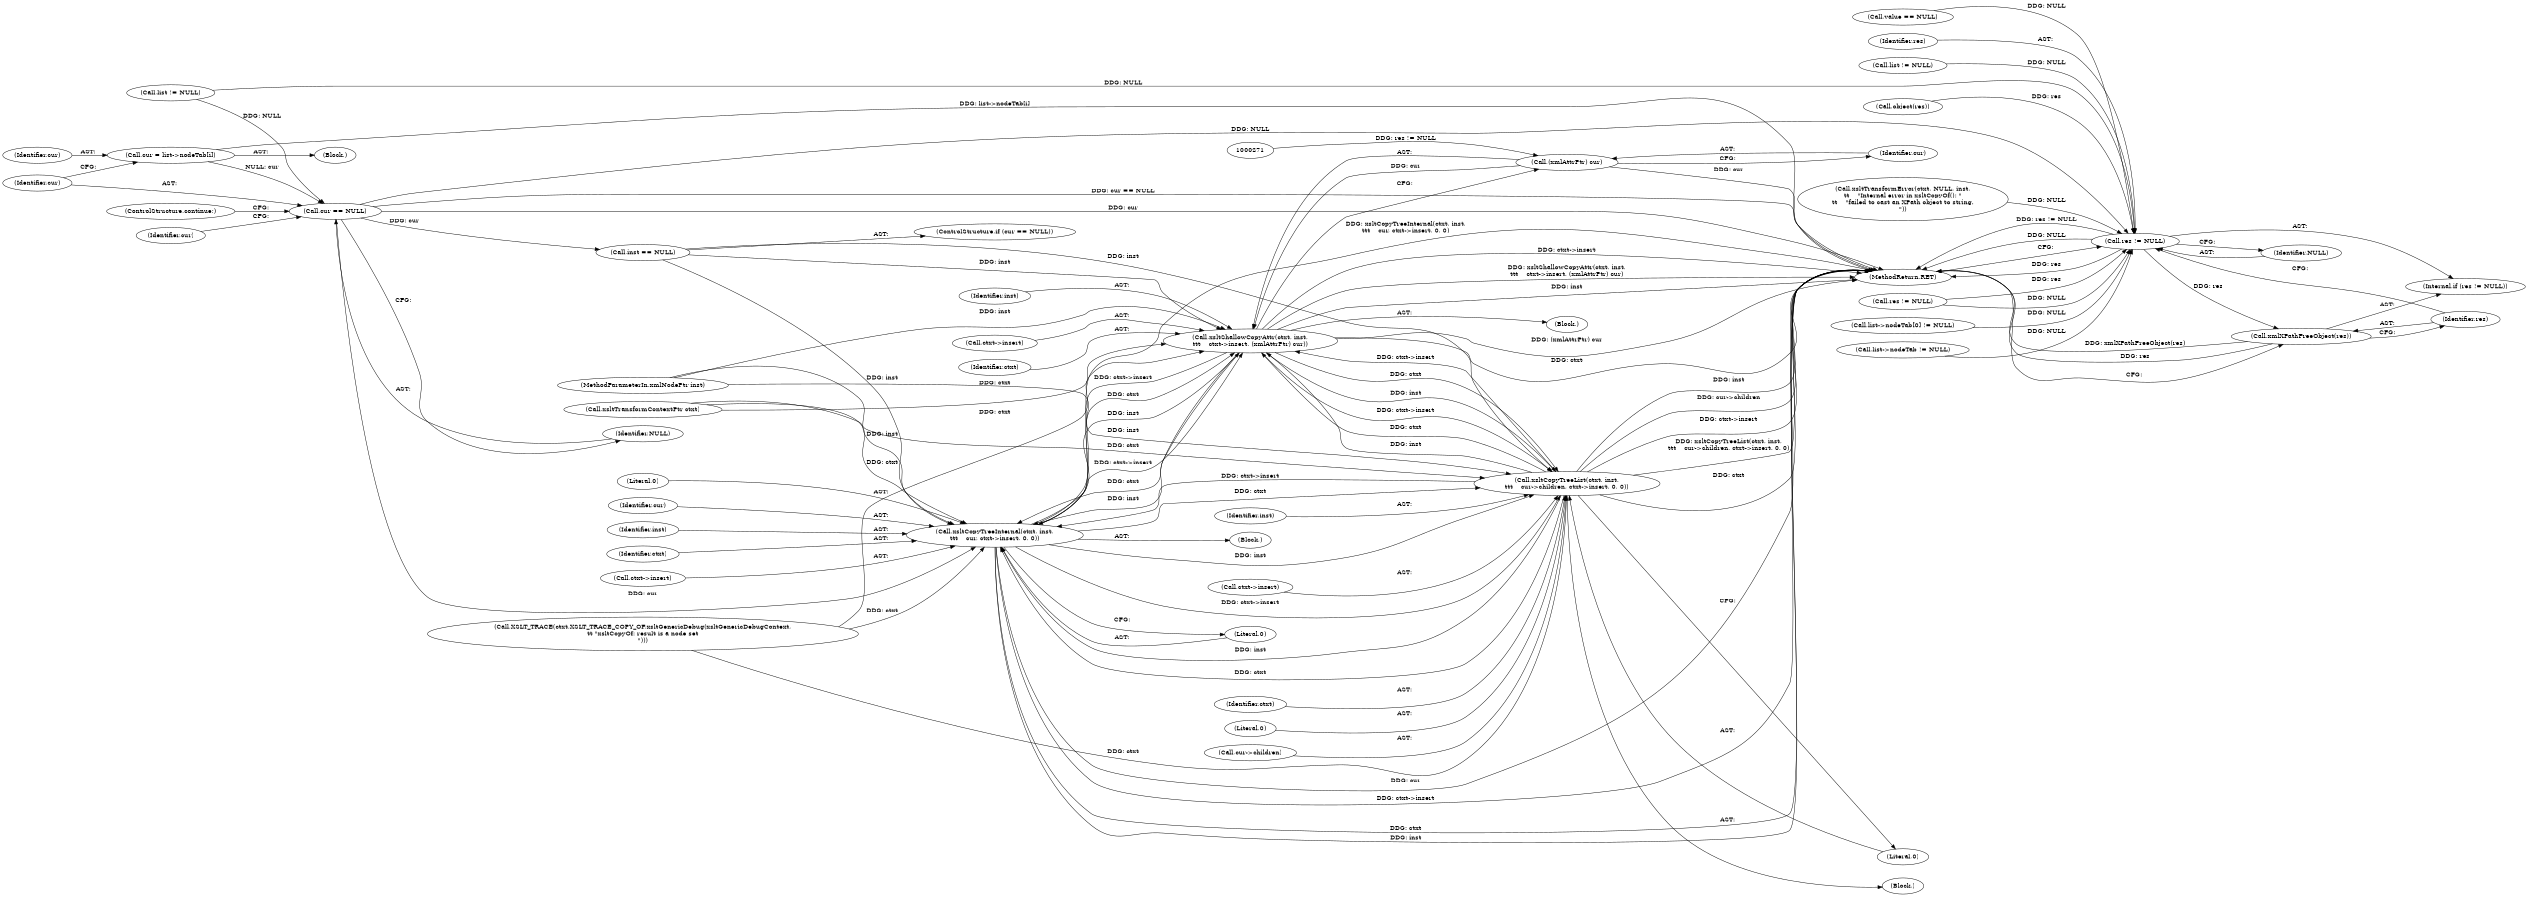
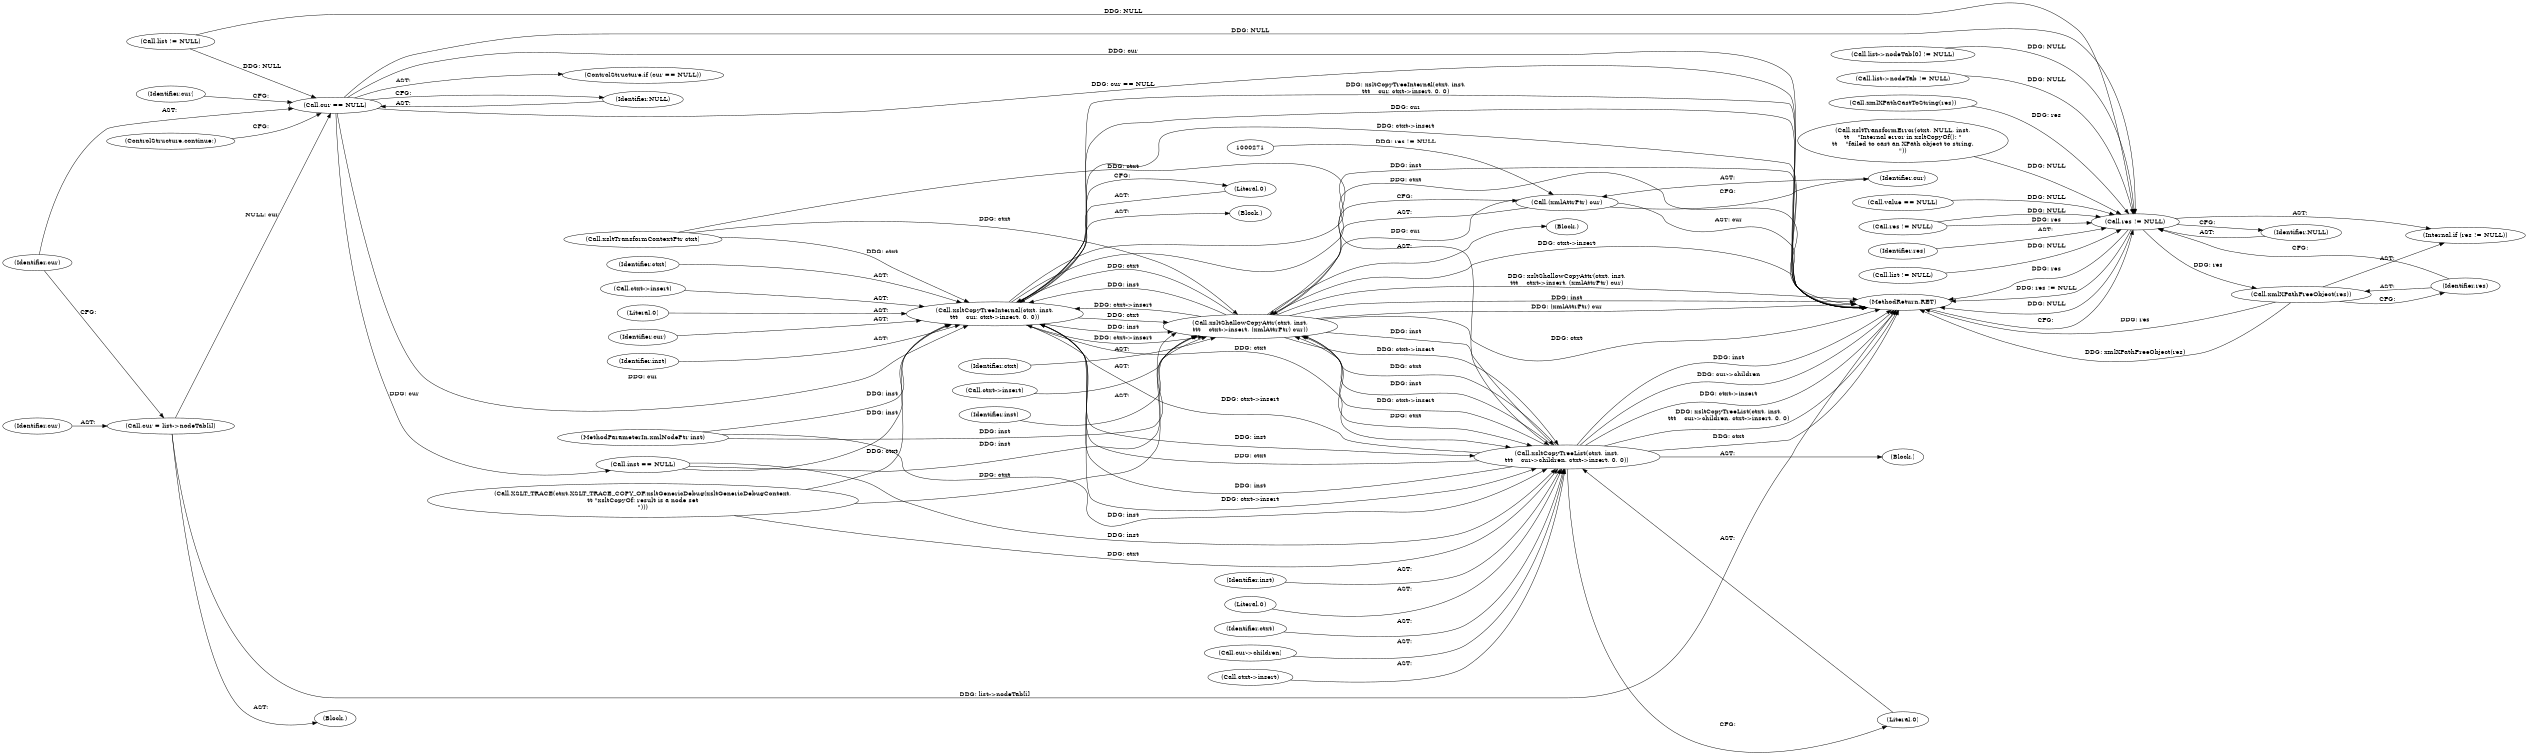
node "(Call,object(res))": label "(Call,object(res))" -> "(Call,xmlXPathCastToString(res))"
edge "(Call,(xmlAttrPtr) cur)" -> "(MethodReturn,RET)": label "DDG: cur" -> "AST: cur"
edge "(Call,inst == NULL)" -> "(ControlStructure,if (cur == NULL))": now "(Call,cur == NULL)" -> "(ControlStructure,if (cur == NULL))"
edge "(MethodReturn,RET)" -> "(Call,xmlXPathFreeObject(res))": removed, label "CFG:"
